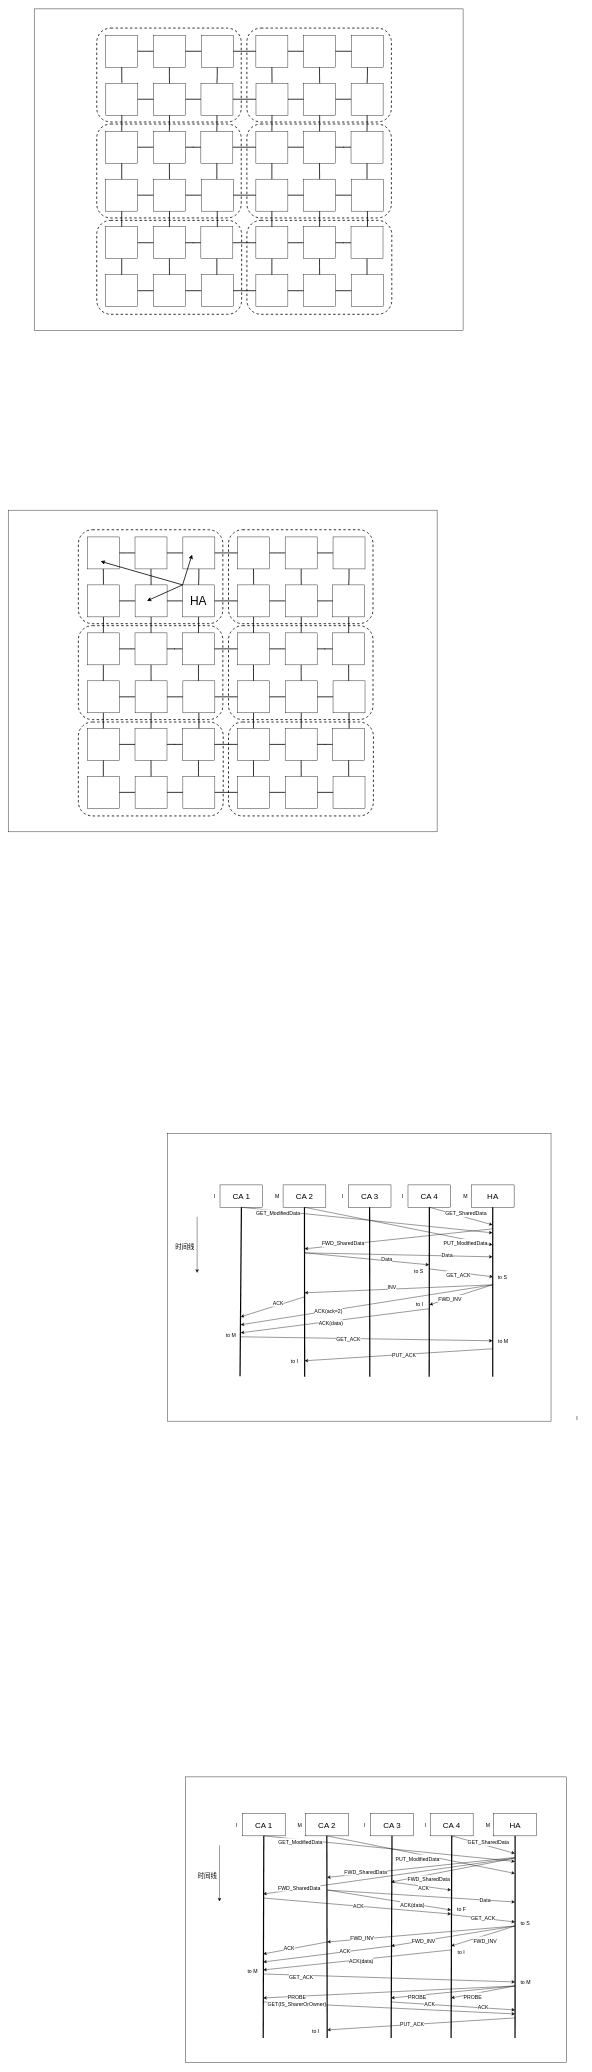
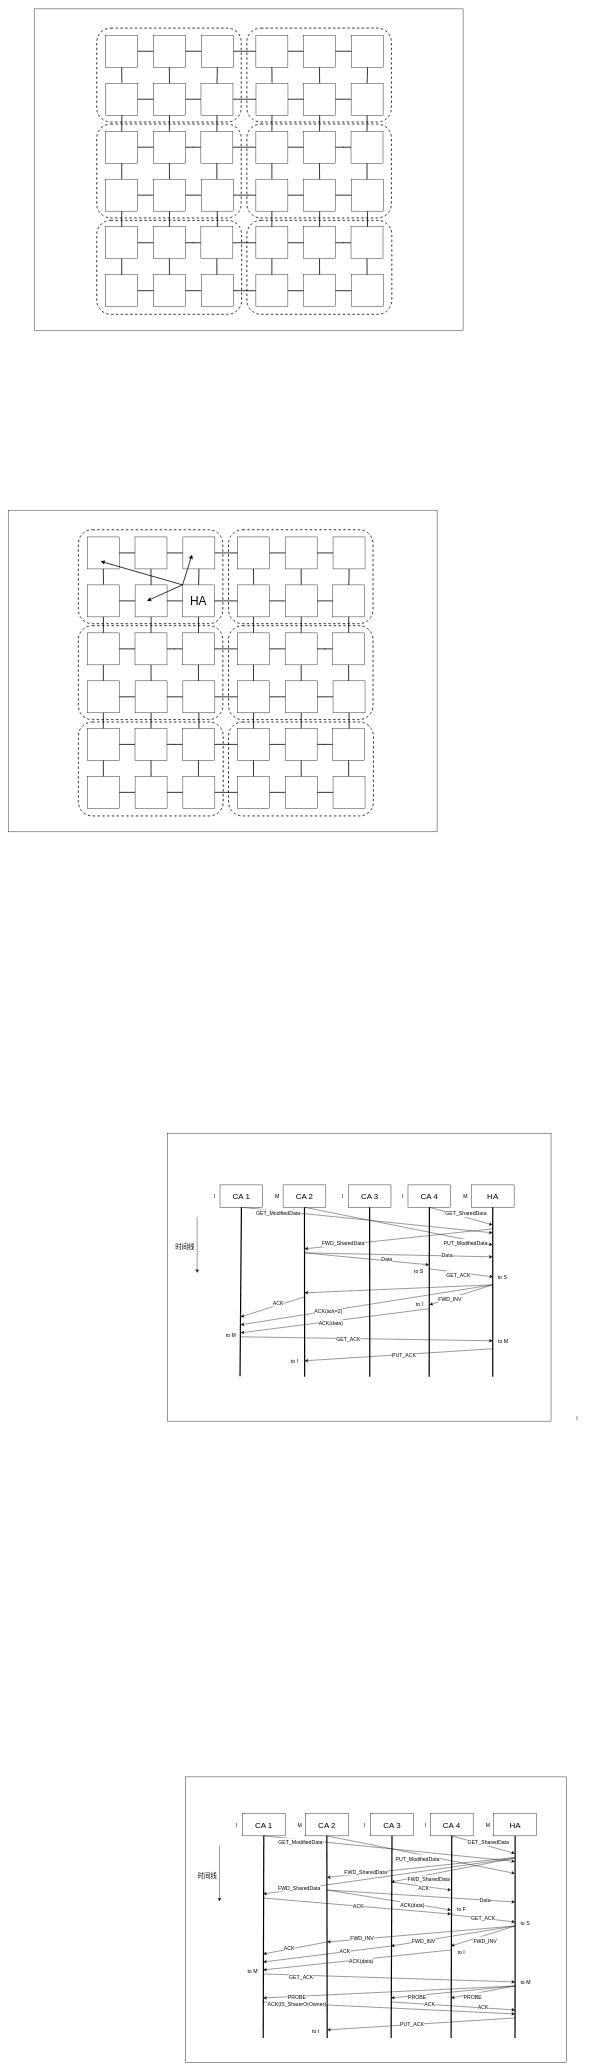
node "INV": removed
node "GET(IS_SharerOrOwner)": label "GET(IS_SharerOrOwner)" -> "ACK(IS_SharerOrOwner)"
